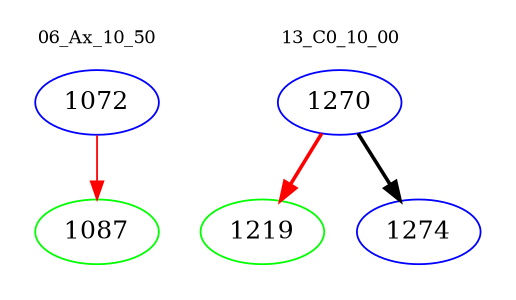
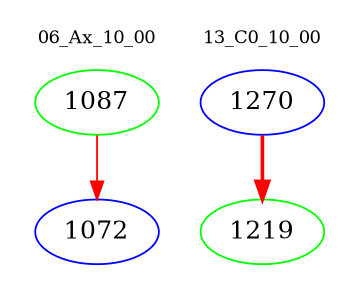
cluster "06_Ax_10_50": label "06_Ax_10_50" -> "06_Ax_10_00"
edge "1072" -> "1087": reversed
node "1274": removed
